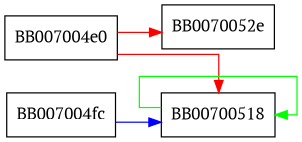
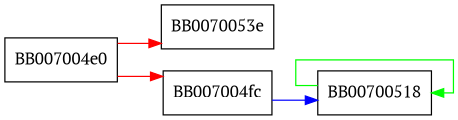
node "BB0070052e": label "BB0070052e" -> "BB0070053e"
edge "BB007004e0" -> "BB00700518": now "BB007004e0" -> "BB007004fc"
